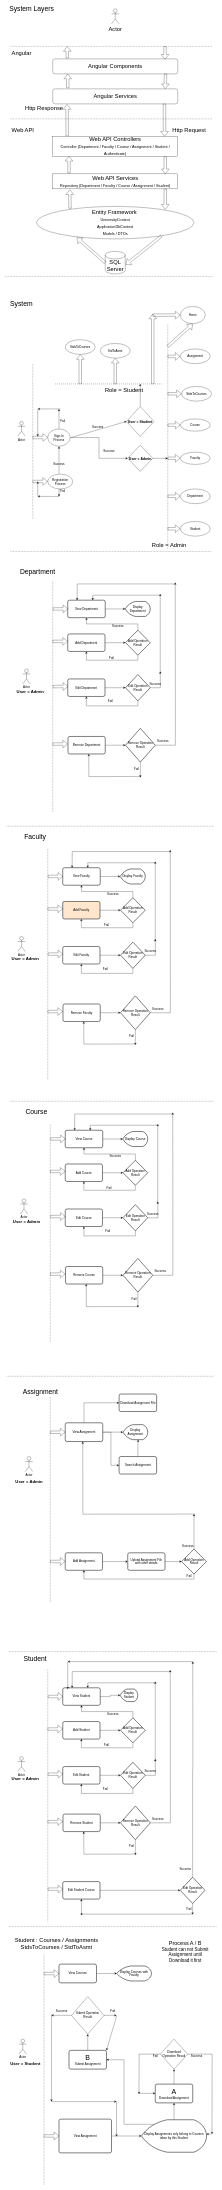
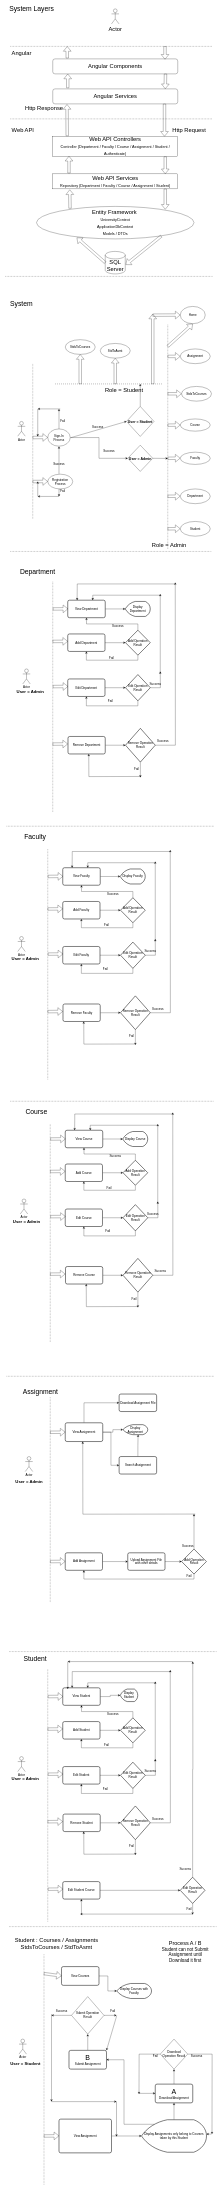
node "Add Faculty": fillcolor #ffe6cc -> #ffffff
node "Display Assignment": size 25x15 -> 25x10
node "View Courses": moved (78, 1973) -> (80, 1976)
node "Display Courses with Faculty": moved (134, 1973) -> (134, 1991)
